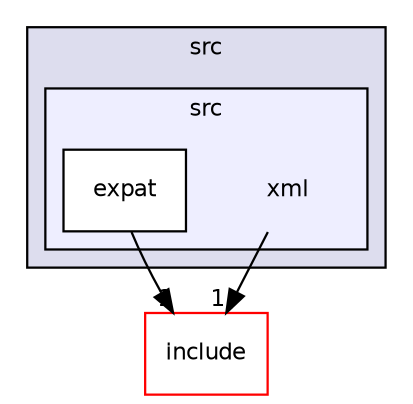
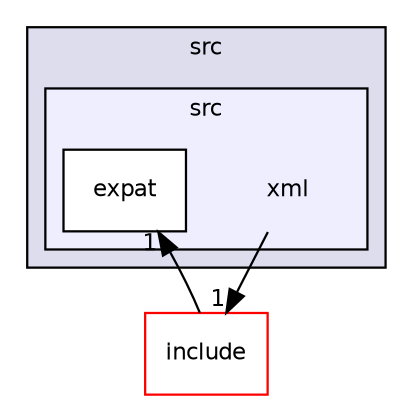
edge "expat" -> "include": reversed
